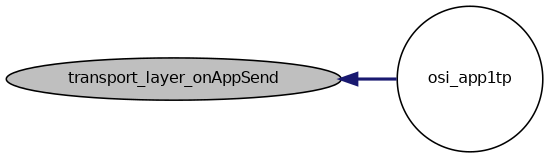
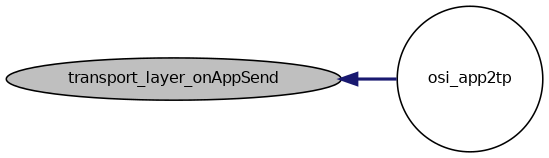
node "osi_app1tp": label "osi_app1tp" -> "osi_app2tp"
